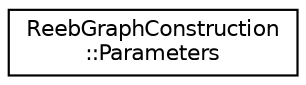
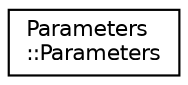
node "ReebGraphConstruction ::Parameters": label "ReebGraphConstruction ::Parameters" -> "Parameters ::Parameters"
